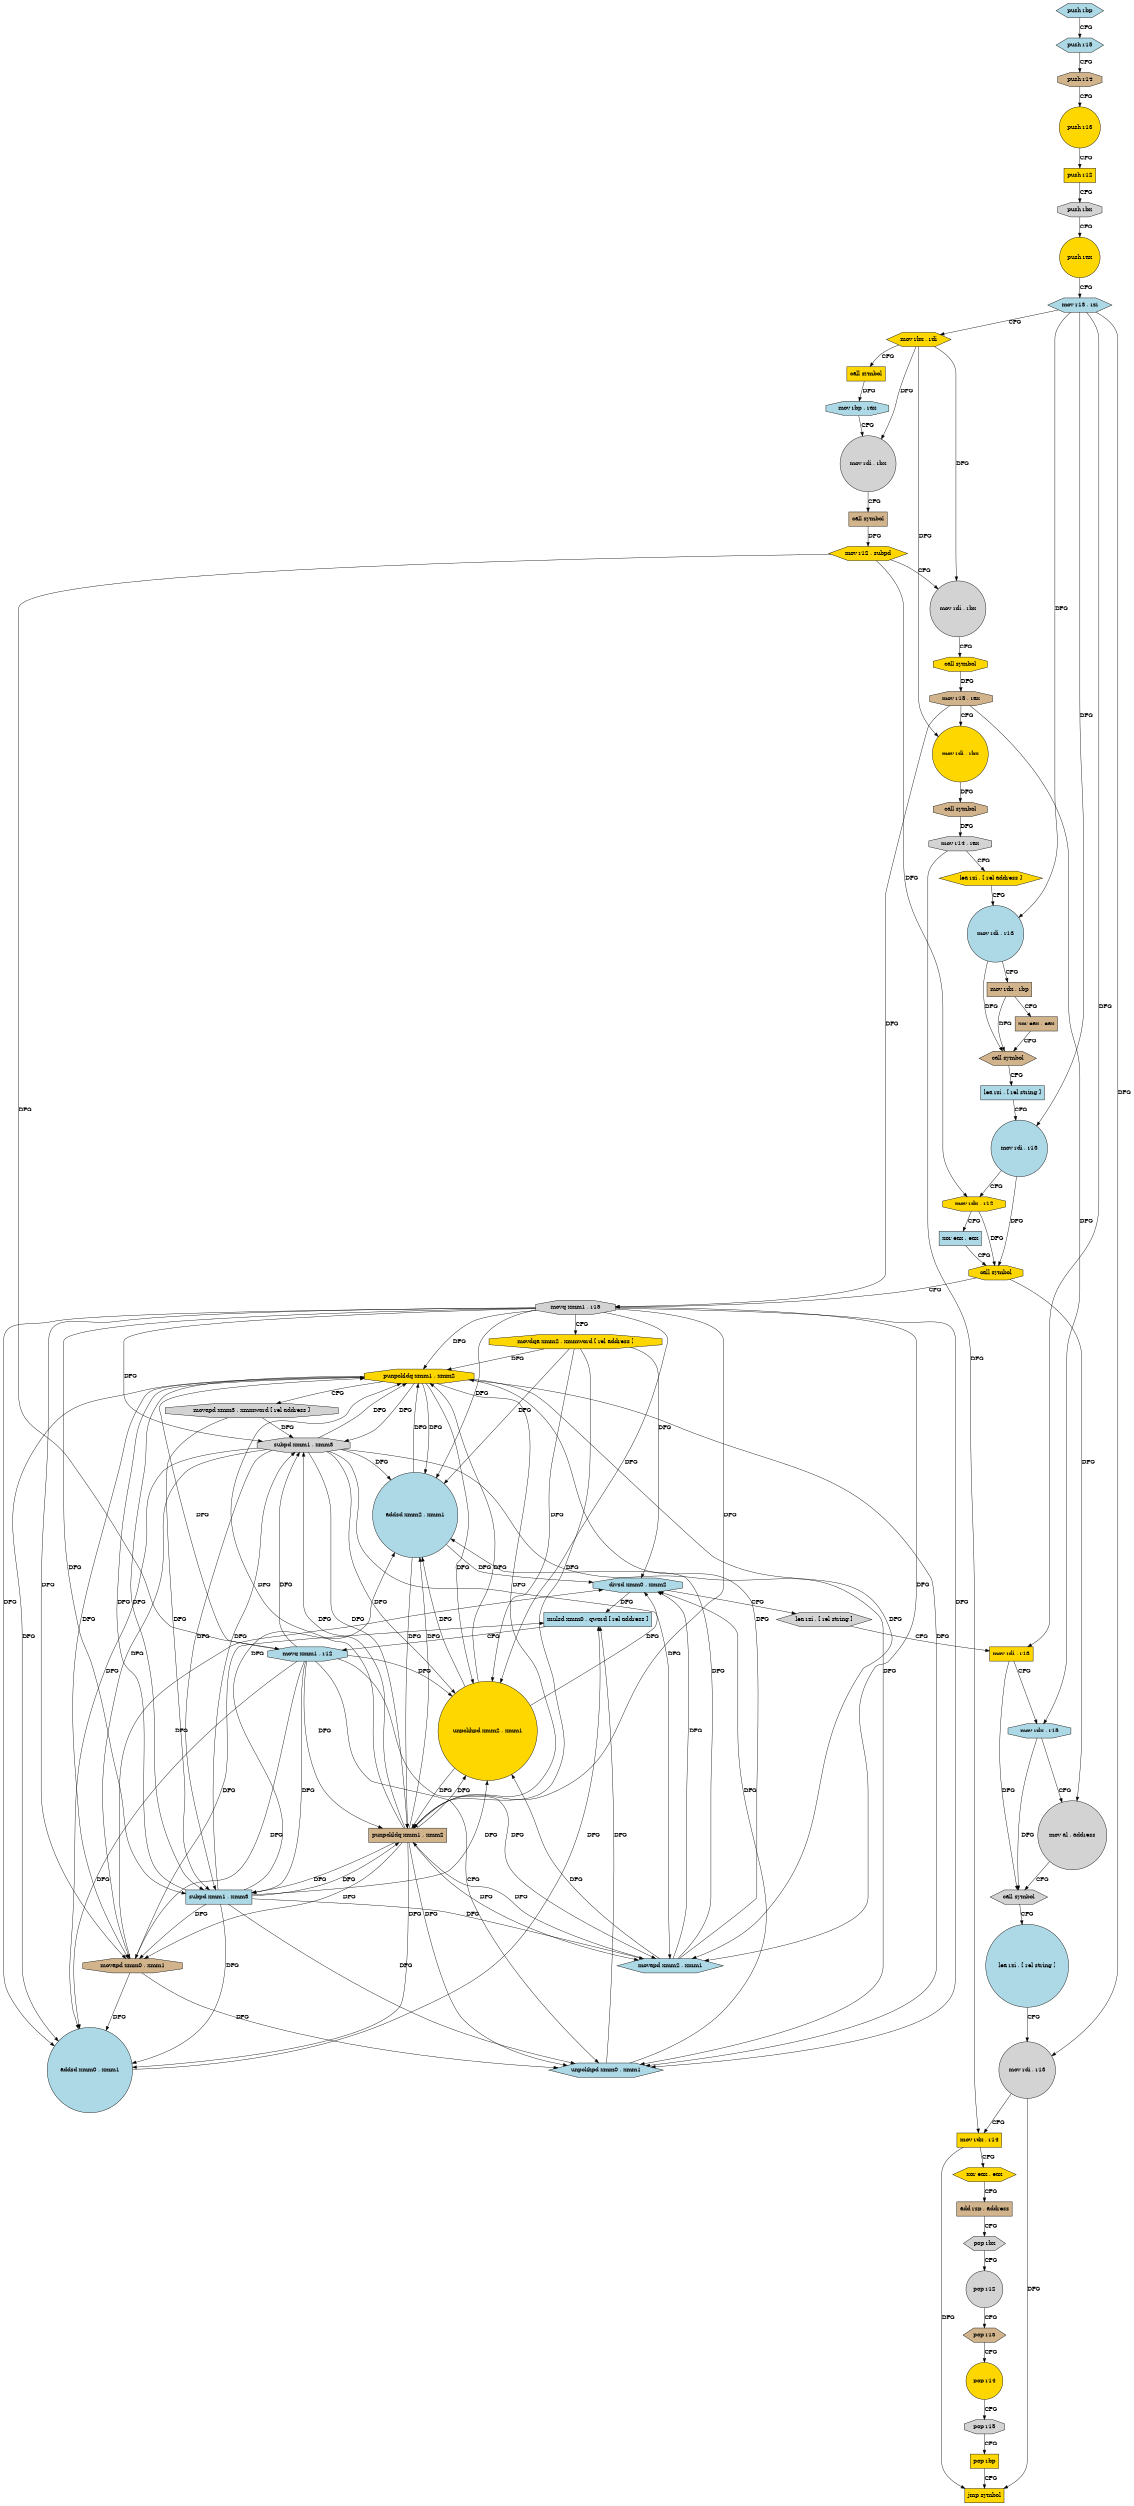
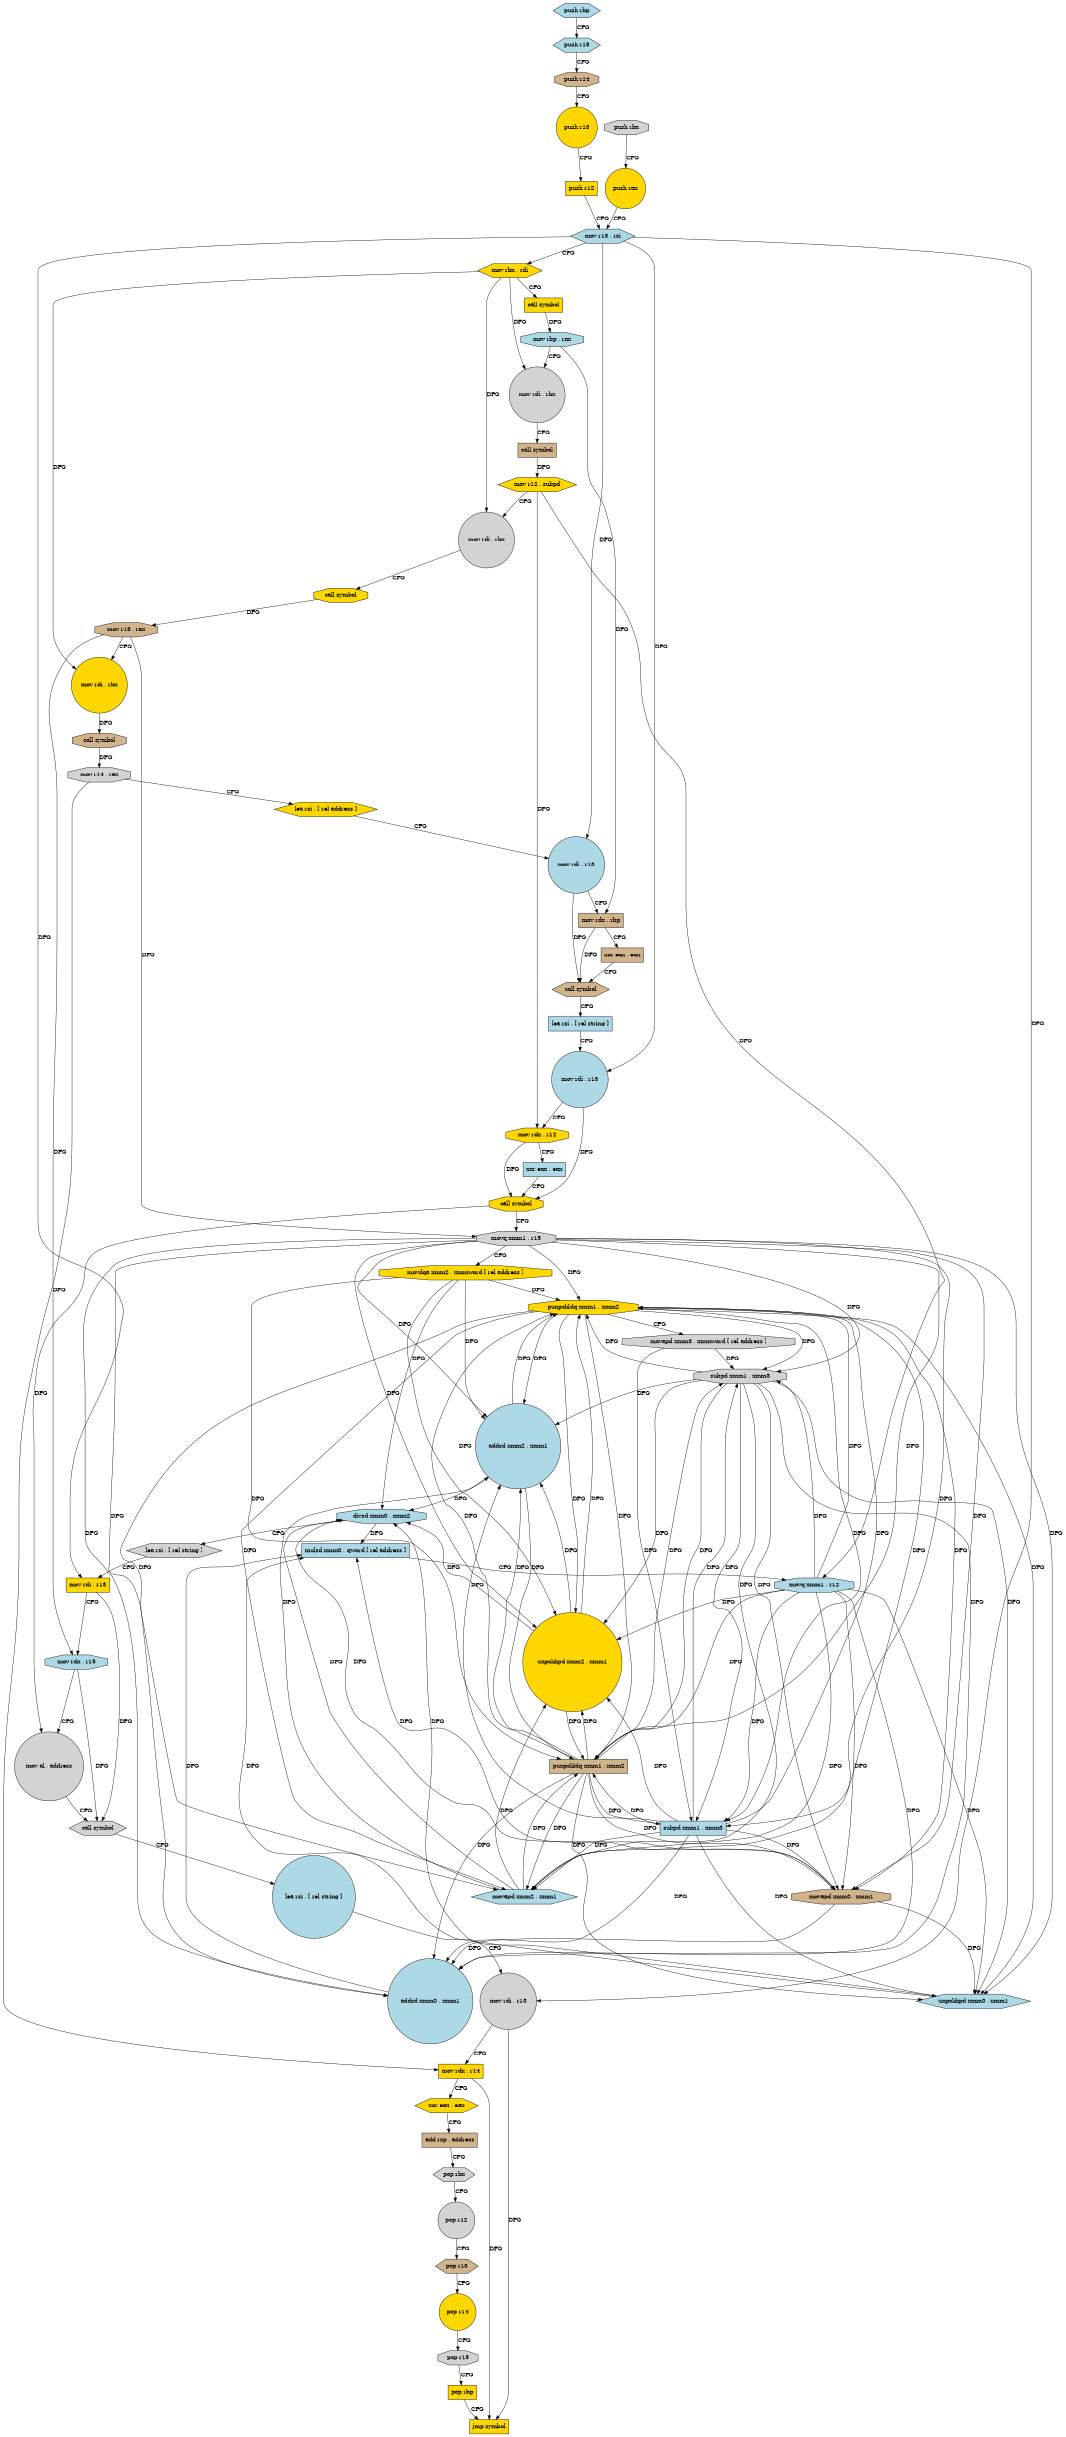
edge "push r12" -> "push rbx": now "push r12" -> "mov r13 , rsi"
edge "mov rbp , rax" -> "mov rdx , rbp": added, label "DFG"
edge "movq xmm1 , r12" -> "unpckhpd xmm0 , xmm1": label "CFG" -> "DFG"
